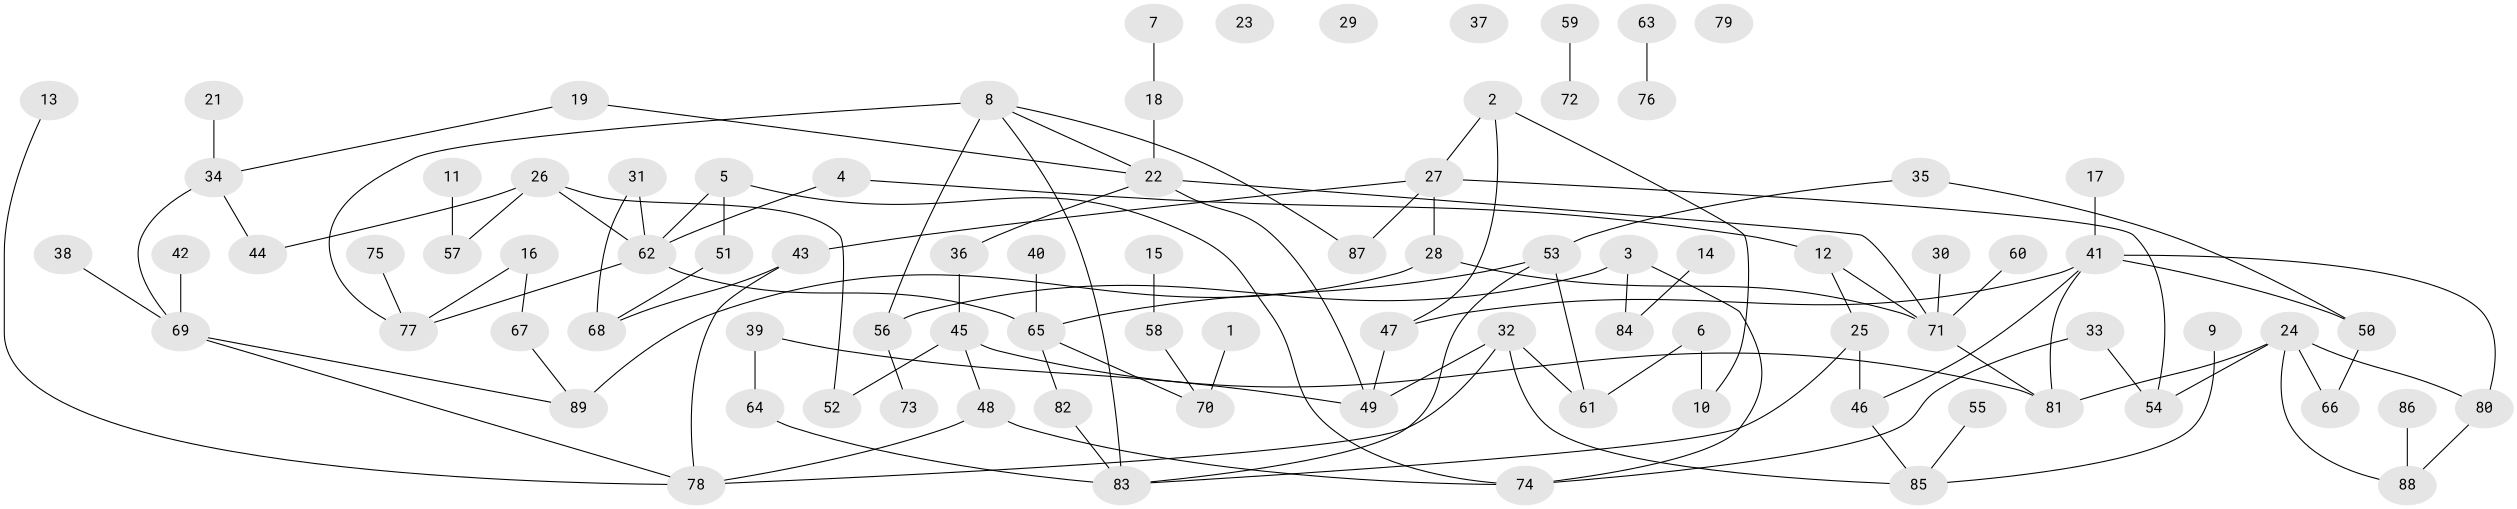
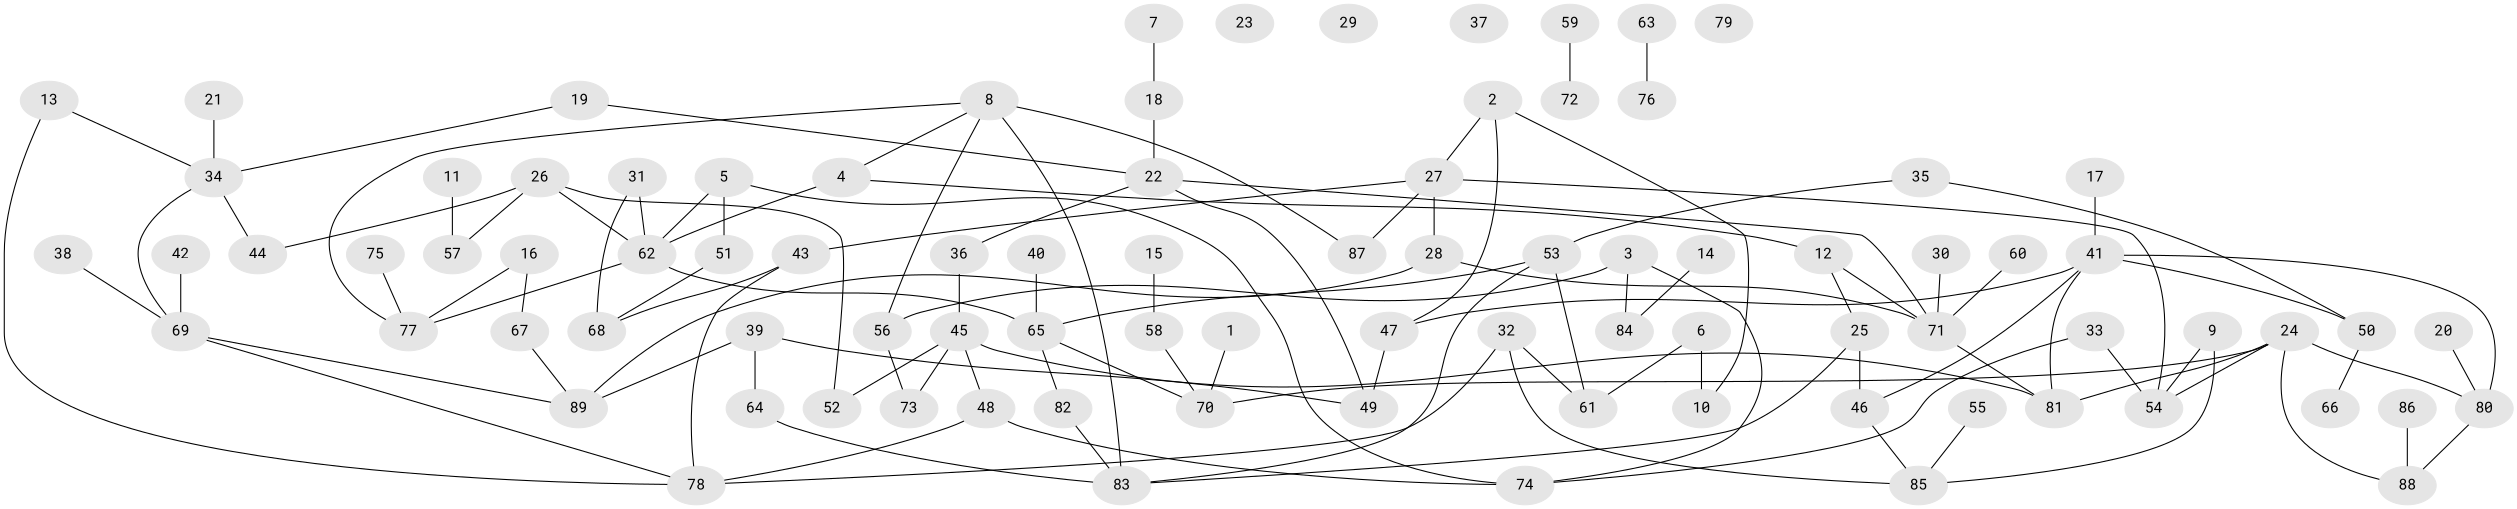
edge "13" -- "34": added
edge "8" -- "22": now "8" -- "4"
node "20": added
edge "32" -- "49": removed
edge "39" -- "89": added
edge "45" -- "73": added
edge "24" -- "66": now "24" -- "70"
edge "9" -- "54": added
